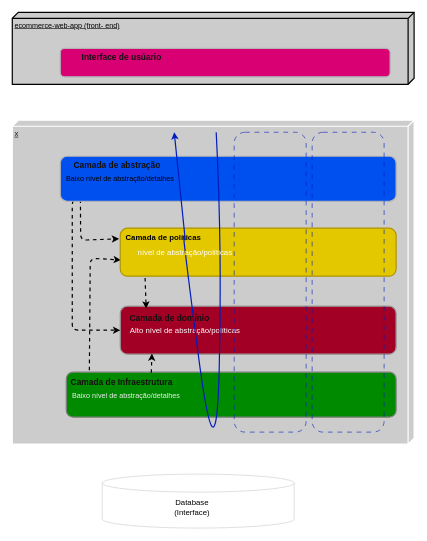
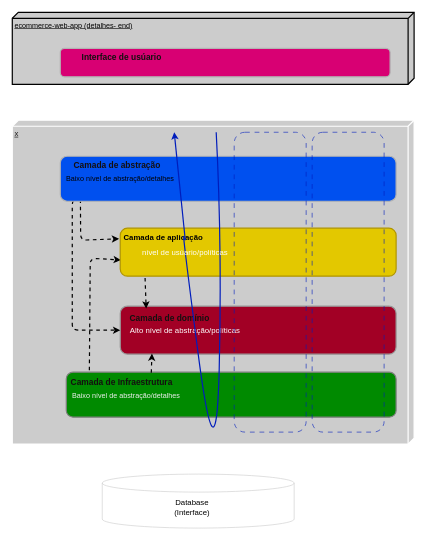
node "ecommerce-web-app (front- end)": label "ecommerce-web-app (front- end)" -> "ecommerce-web-app (detalhes- end)"
node "Camada de políticas": label "Camada de políticas" -> "Camada de aplicação"
node "nível de abstração/políticas": label "nível de abstração/políticas" -> "nível de usúario/políticas"
